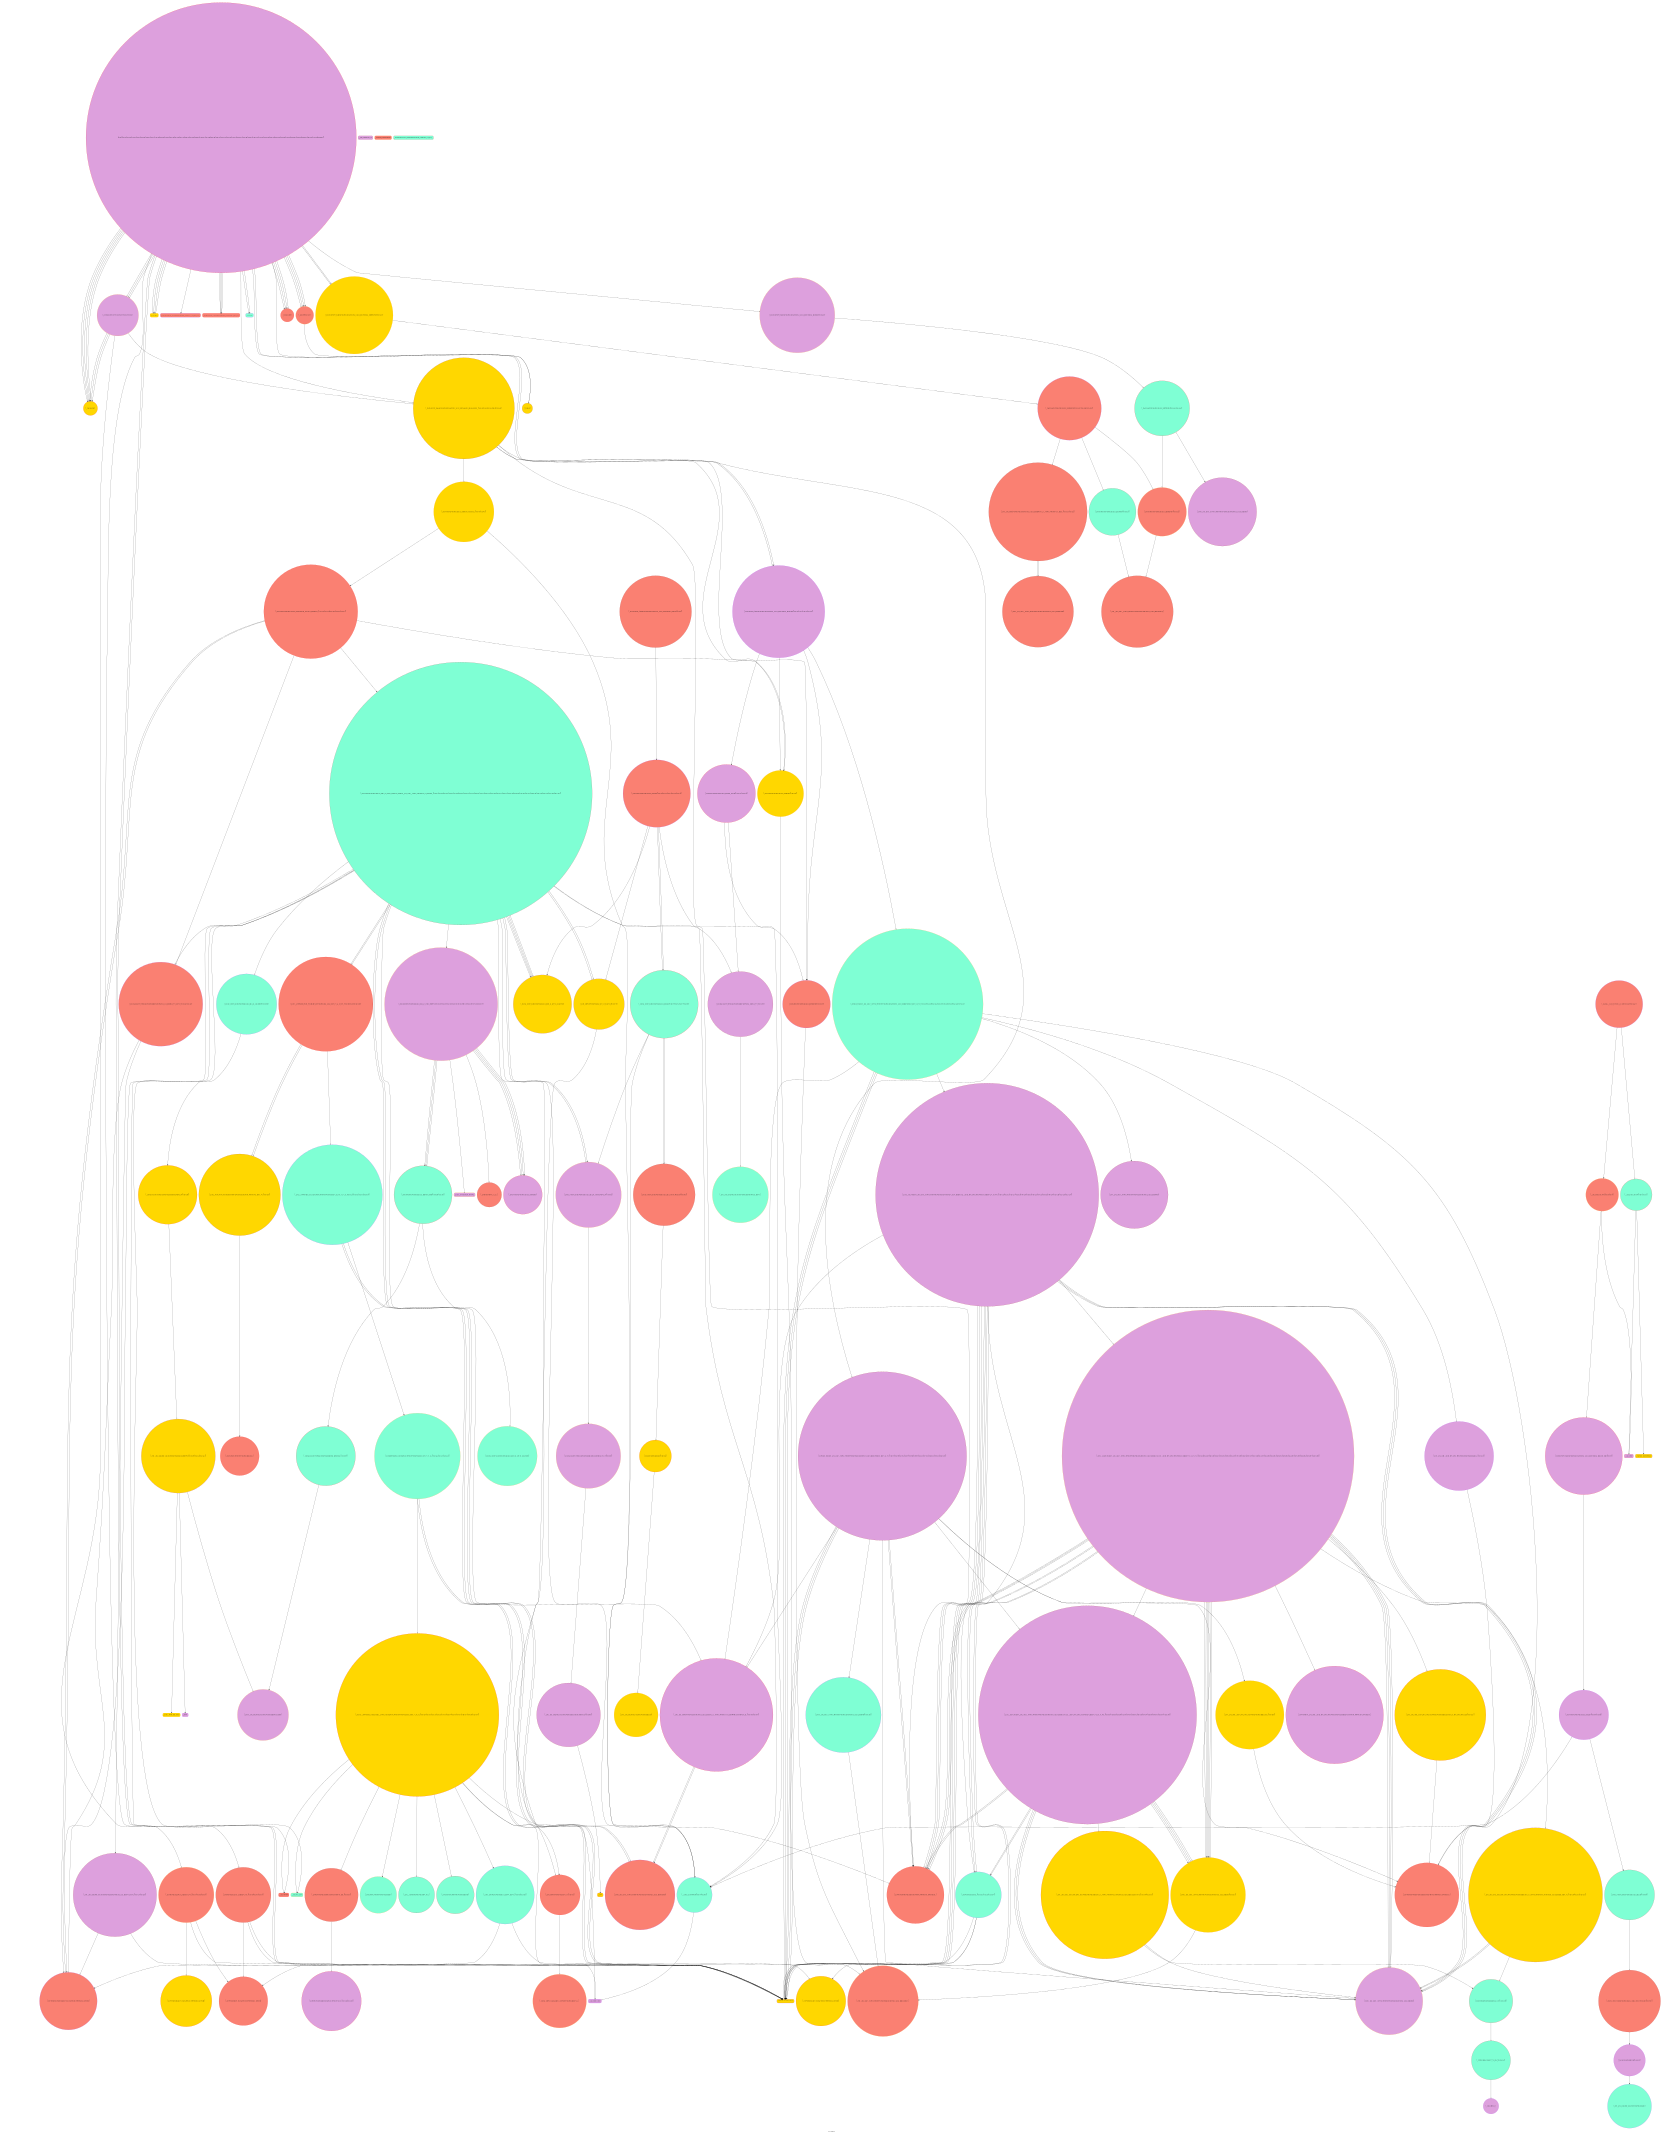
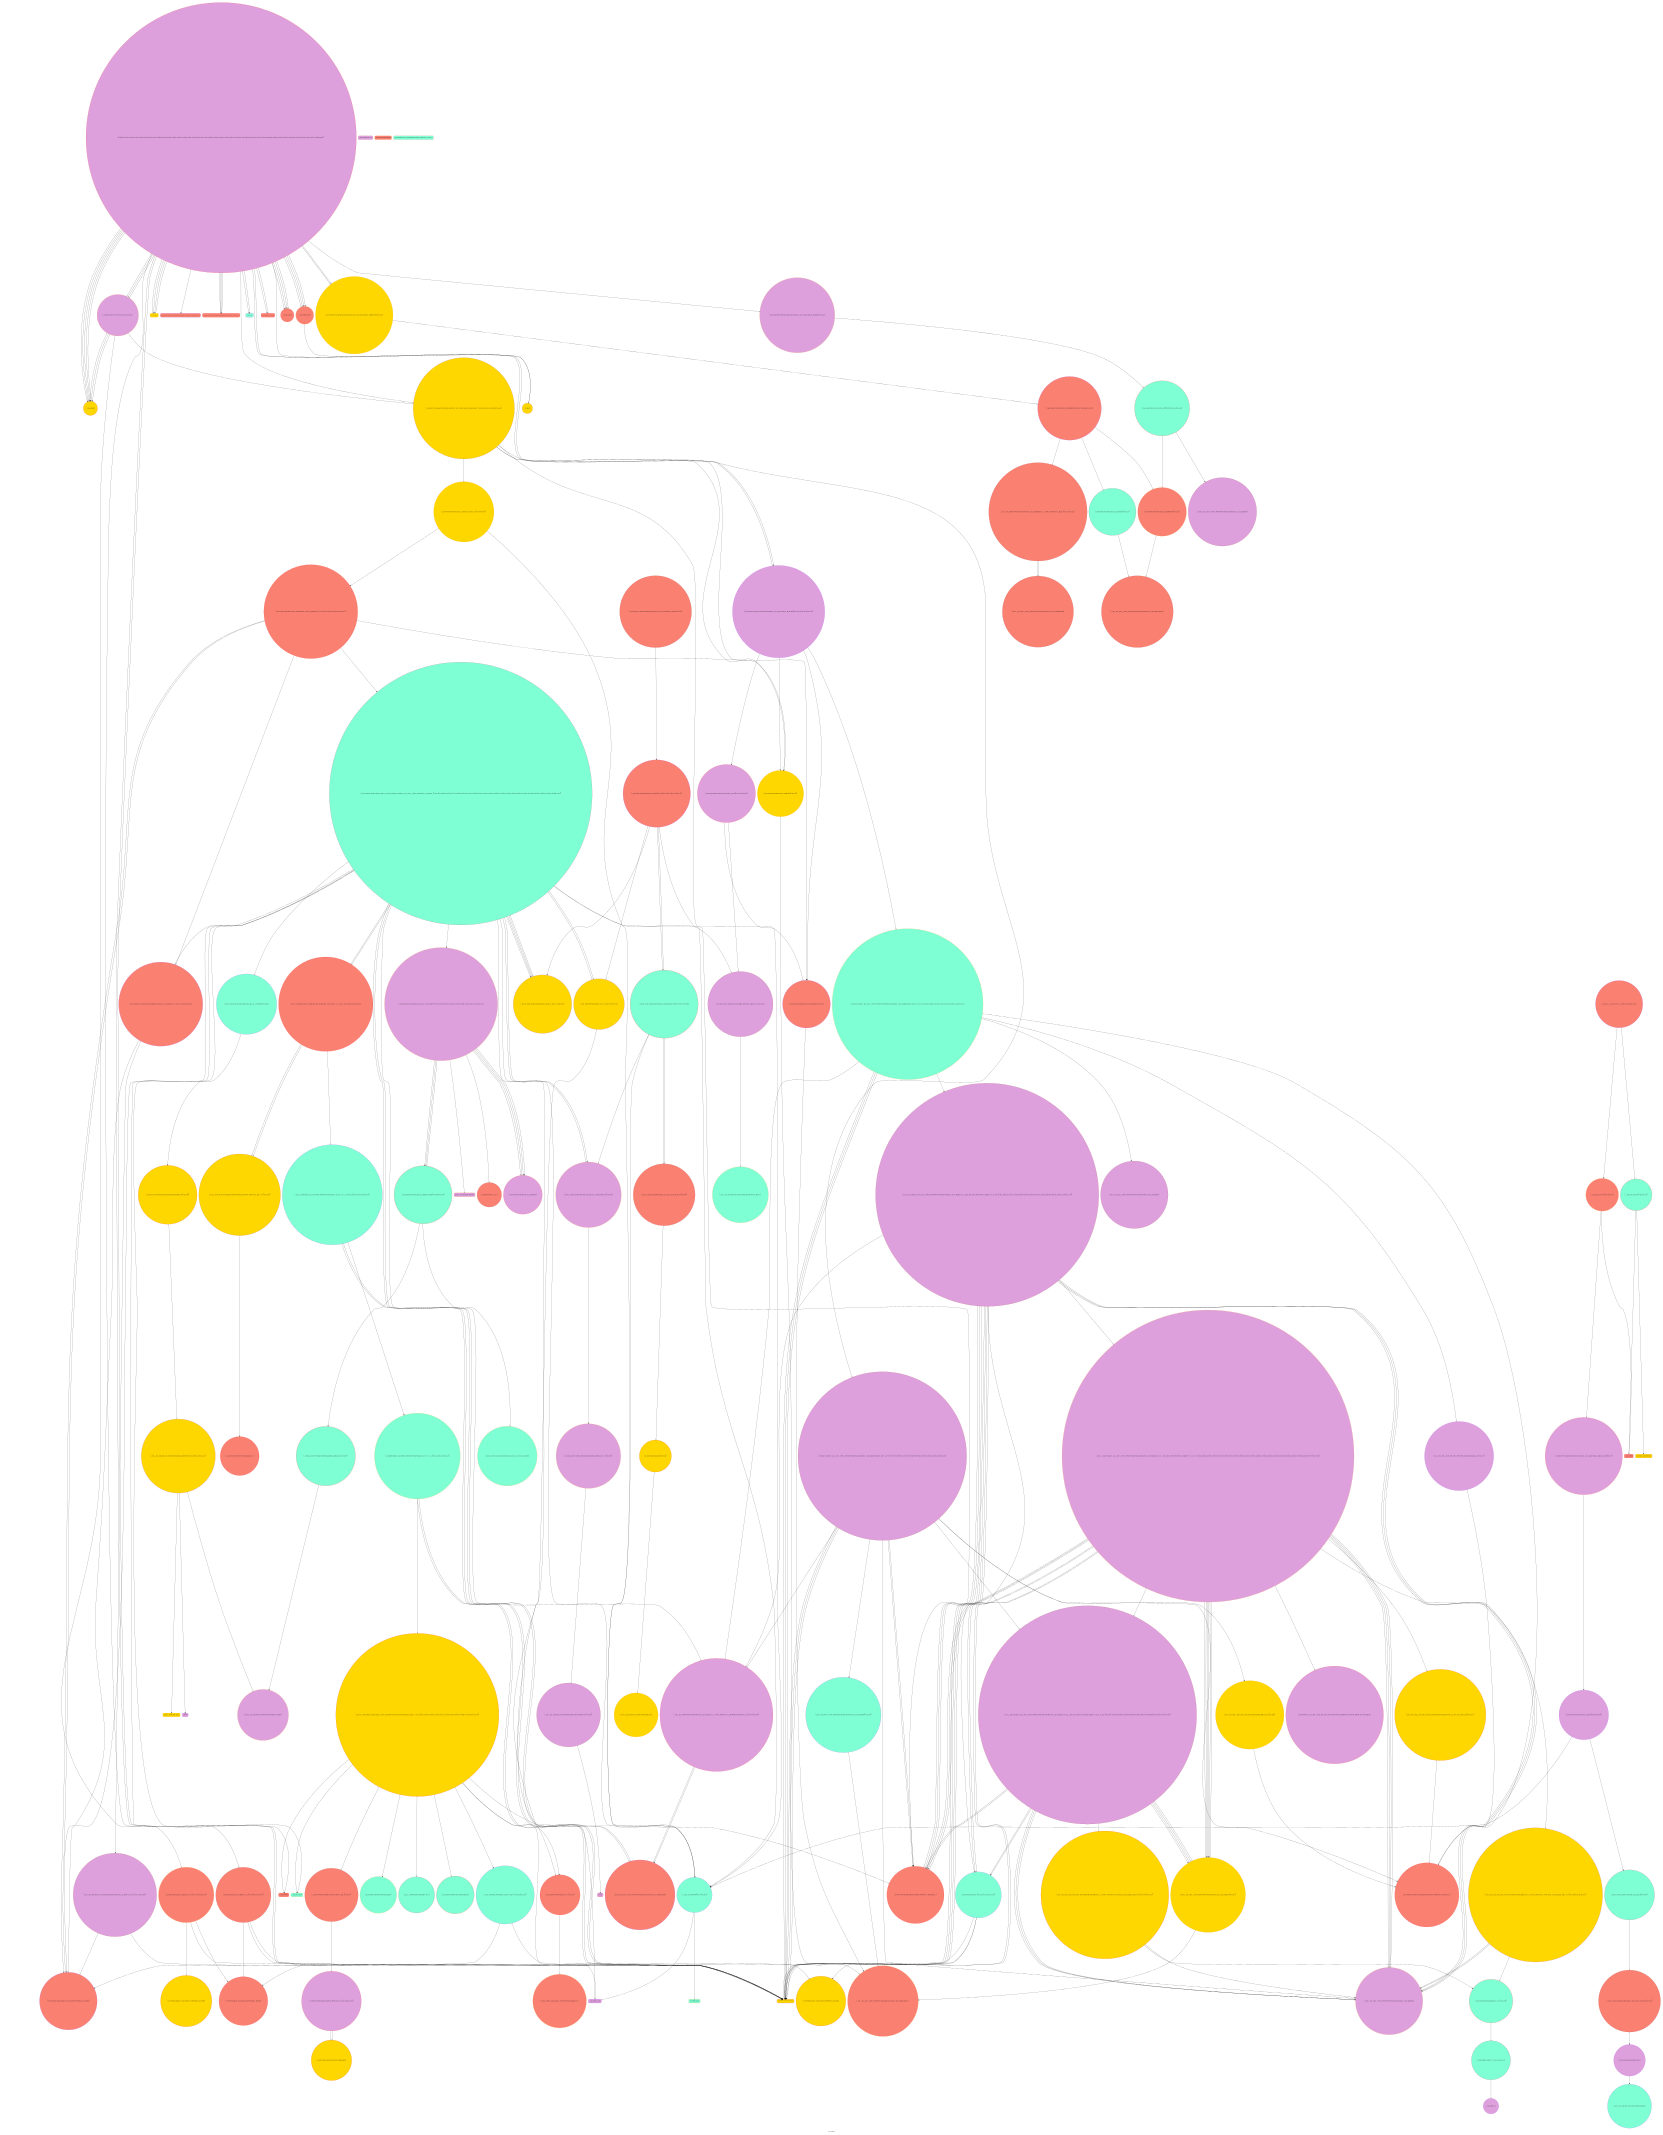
node "_ZNSolsEPFRSoS_E": added
node "__cxa_atexit": fillcolor plum -> salmon
node "_ZdlPv": fillcolor gold -> plum
node "_ZSt9terminatev": added
node "{_ZNKSt13move_iteratorIPSt4pairIi1SEE4baseEv}": added
